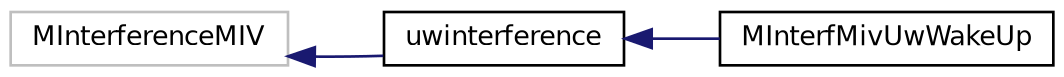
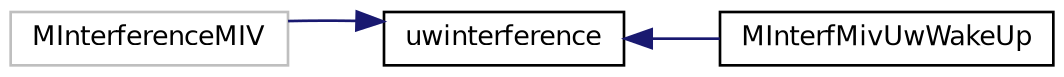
edge "uwinterference" -> "MInterferenceMIV": reversed
